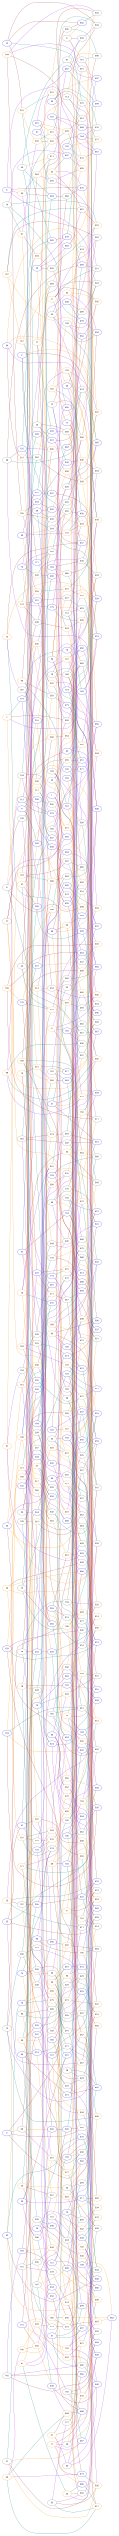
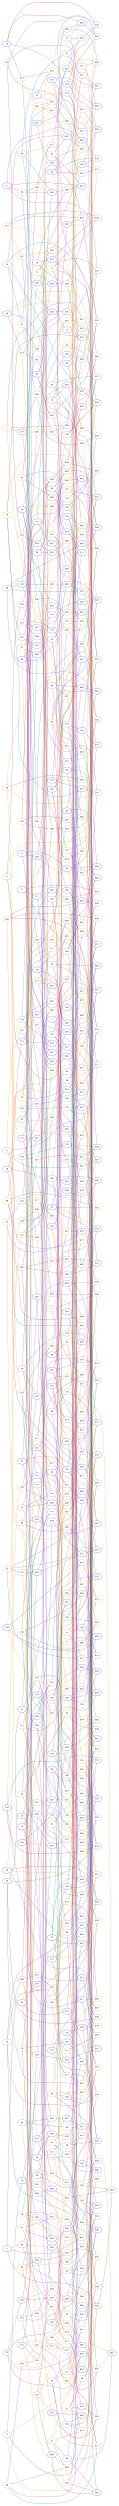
edge "438" -- "342": now "438" -- "469"
